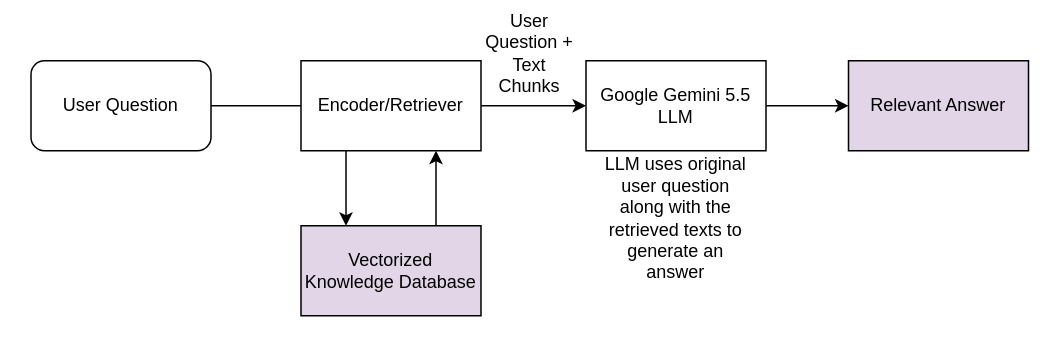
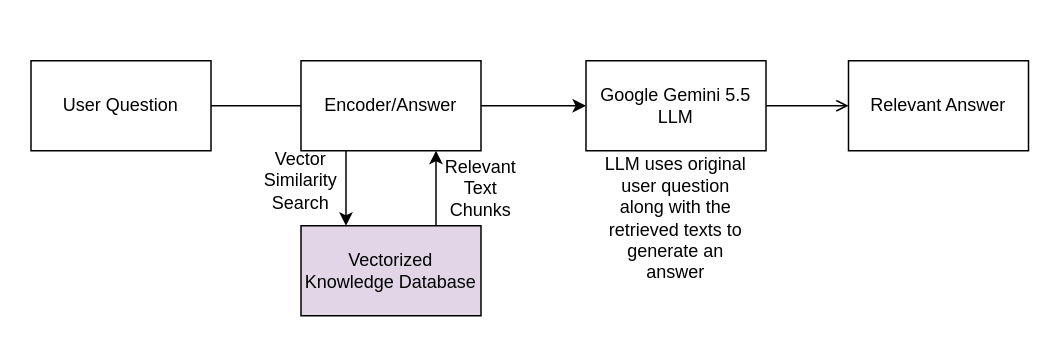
node "User Question + Text Chunks": removed
node "User Question": shape rounded rectangle -> rectangle
node "Encoder/Retriever": label "Encoder/Retriever" -> "Encoder/Answer"
edge "Google Gemini 5.5 LLM" -> "Relevant Answer": arrowhead classic -> open
node "Relevant Answer": fillcolor #e1d5e7 -> #ffffff
node "Vector Similarity Search": added
node "Relevant Text Chunks": added
